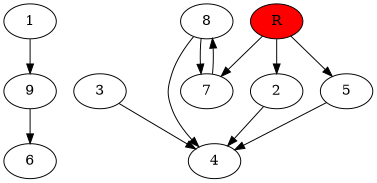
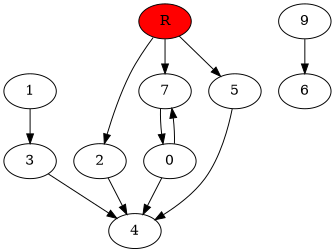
node "8": label "8" -> "0"
edge "1" -> "9": now "1" -> "3"
